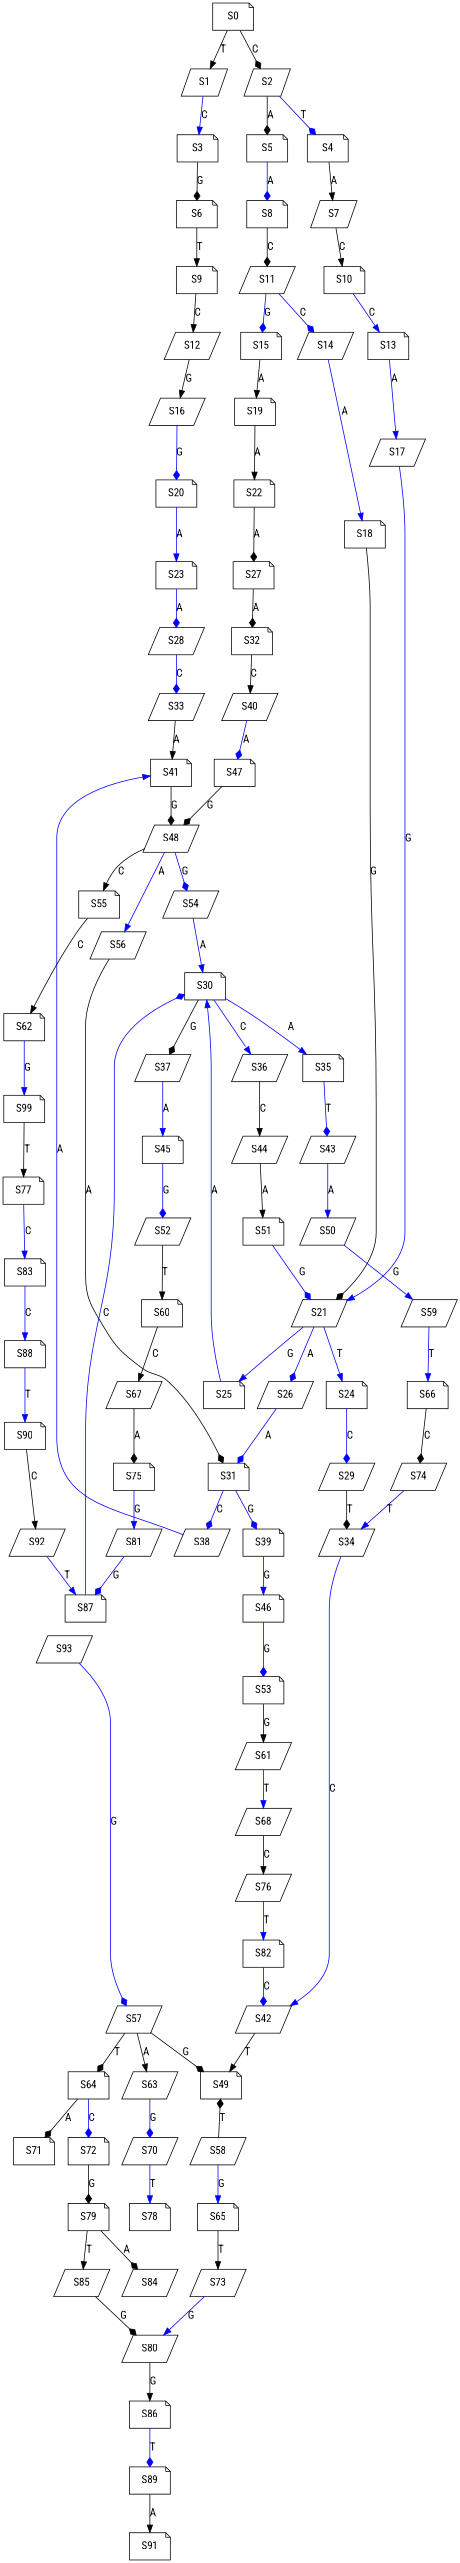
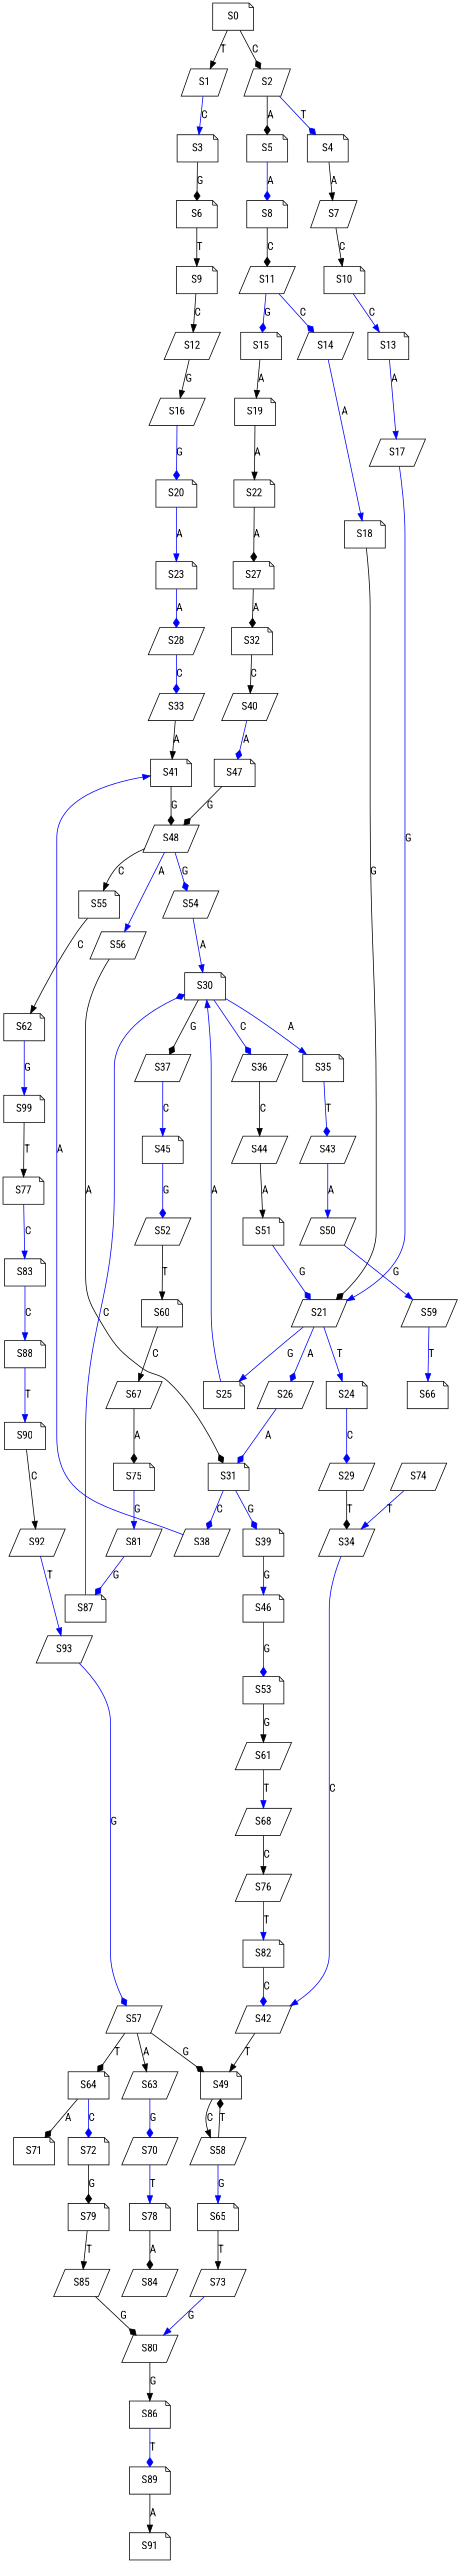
edge "S30" -> "S36": arrowhead normal -> diamond
edge "S37" -> "S45": label "A" -> "C"
edge "S66" -> "S74": removed, label "C"
edge "S92" -> "S87": now "S92" -> "S93"
edge "S49" -> "S58": added, label "C"
edge "S79" -> "S84": now "S78" -> "S84"
